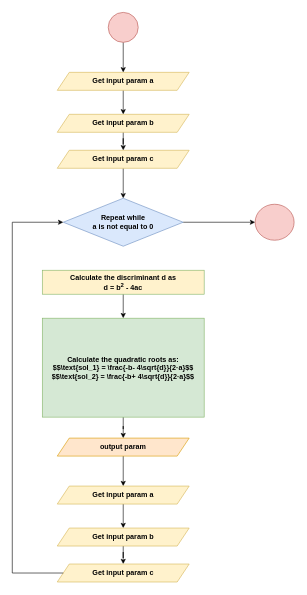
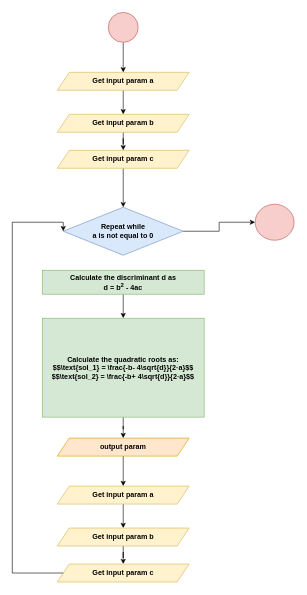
node "Repeat while a is not equal to 0": moved (123, 222) -> (123, 231)
node "Calculate the discriminant d as d = b2 - 4ac": fillcolor #fff2cc -> #d5e8d4
